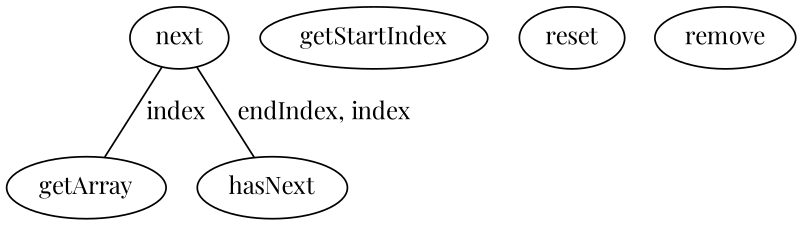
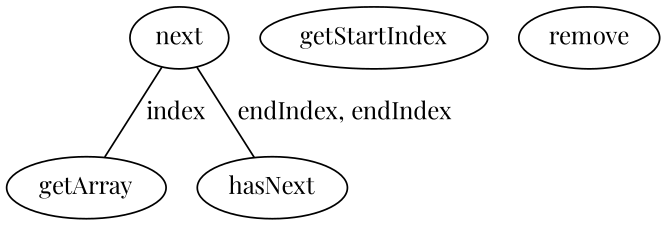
node "reset": removed
edge "next" -- "hasNext": label " endIndex, index" -> " endIndex, endIndex"
